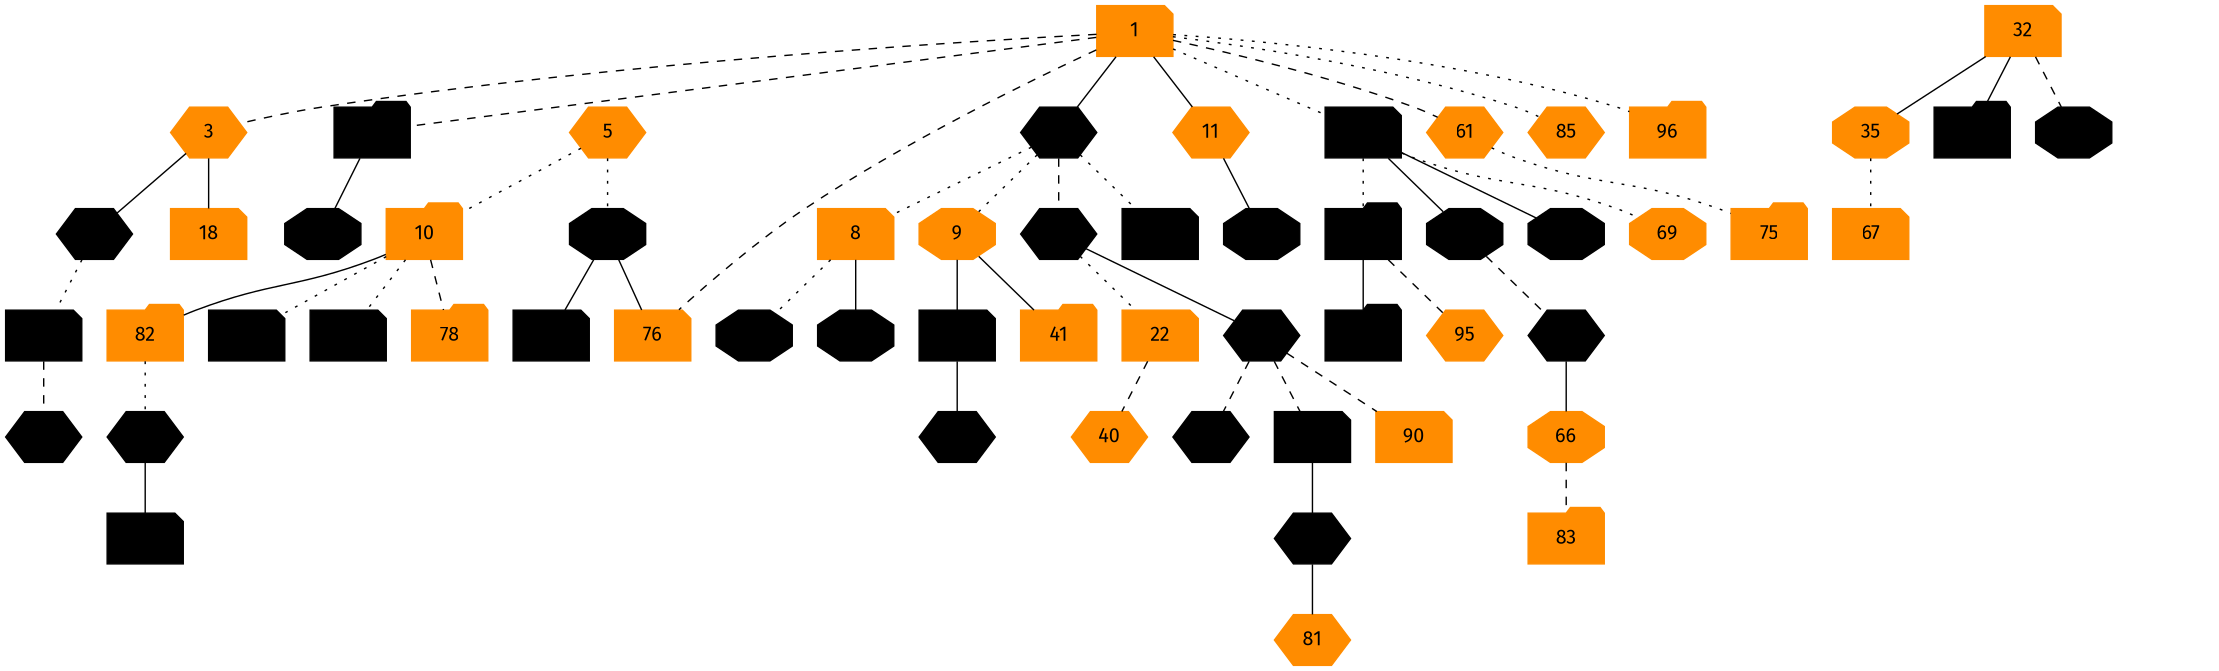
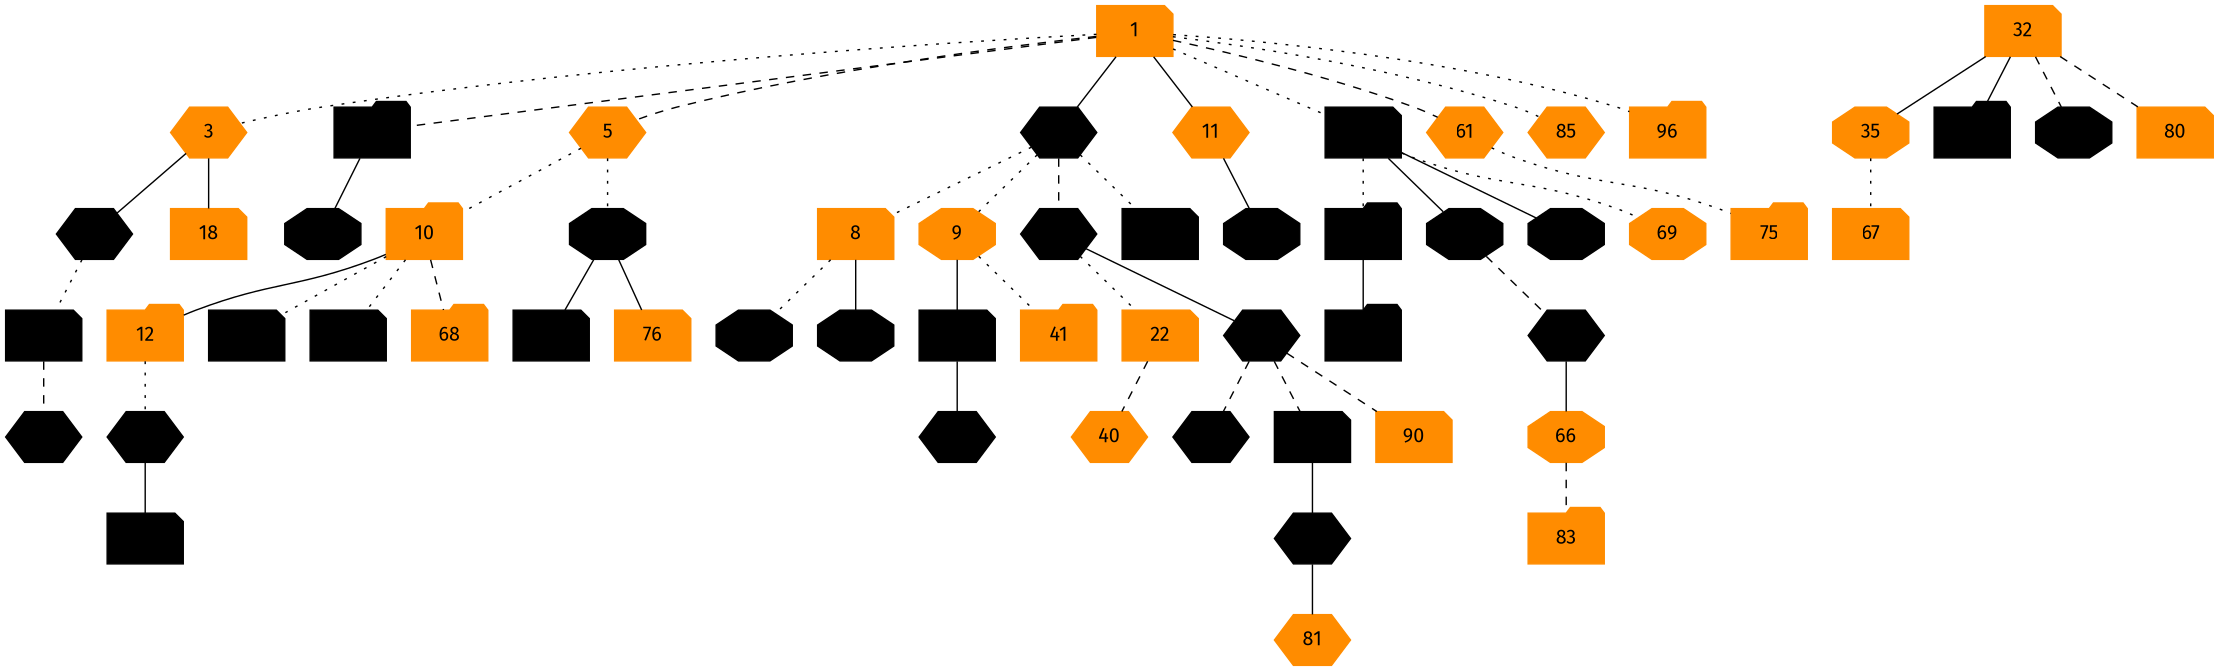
edge "1" -- "3": style dashed -> dotted
node "80": added
edge "1" -- "76": now "1" -- "5"
edge "9" -- "41": style solid -> dotted
node "82": label "82" -> "12"
node "78": label "78" -> "68"
node "95": removed
